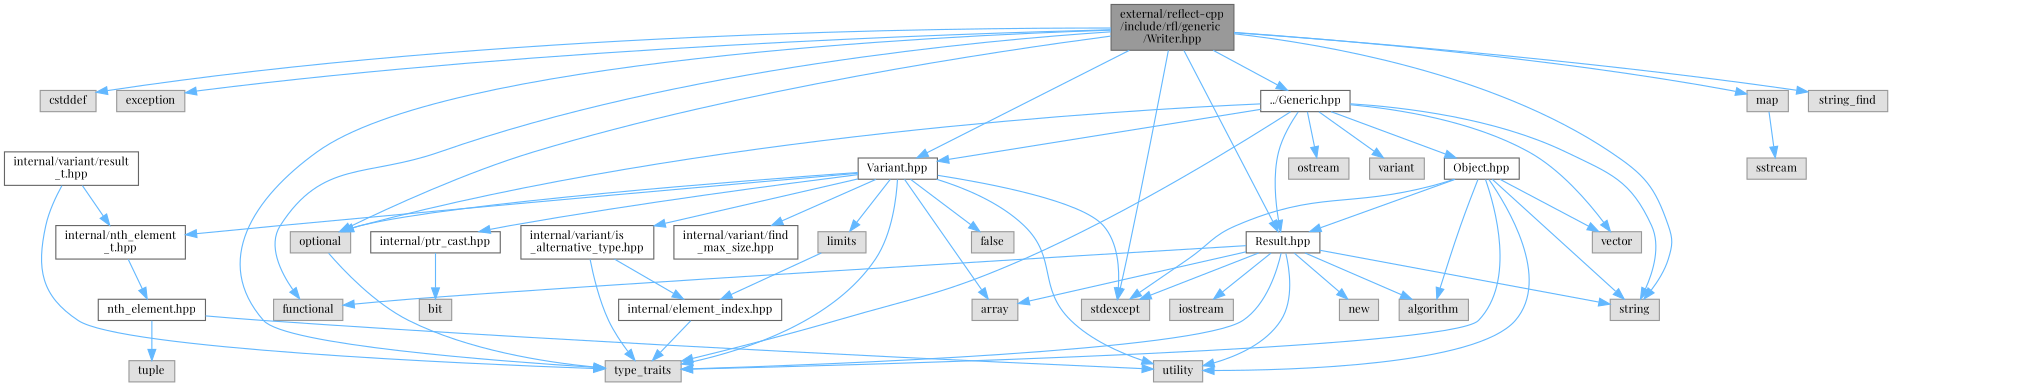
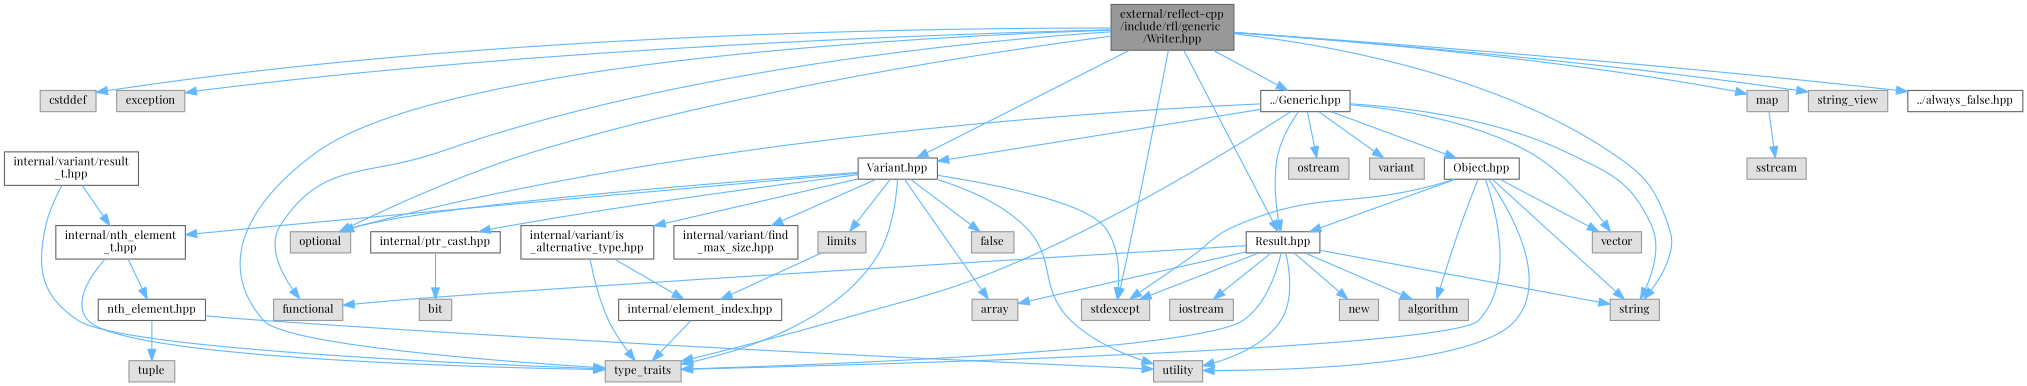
node "string_find": label "string_find" -> "string_view"
node "../always_false.hpp": added
edge "optional" -> "type_traits": now "internal/nth_element _t.hpp" -> "type_traits"
